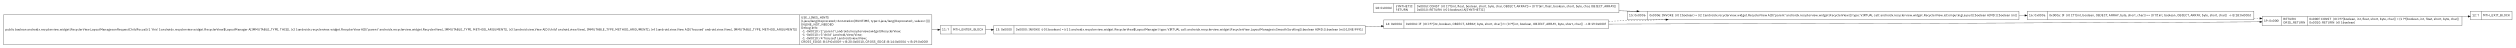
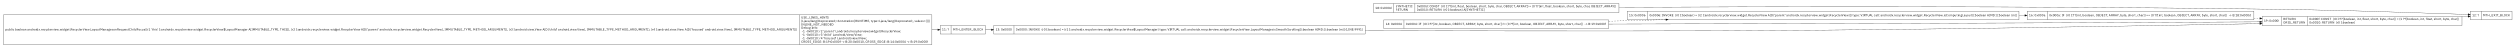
edge "18: 0x000d" -> "15: 0x0006": now "18: 0x000d" -> "12: ?"
edge "13: 0x0000" -> "14: 0x0004": now "13: 0x0000" -> "19: 0x000f"
